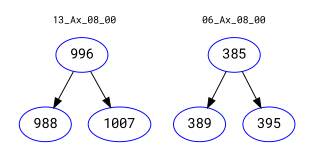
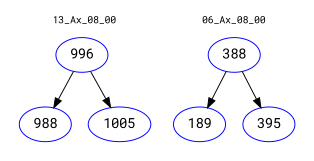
node "385": label "385" -> "388"
node "1007": label "1007" -> "1005"
node "389": label "389" -> "189"
